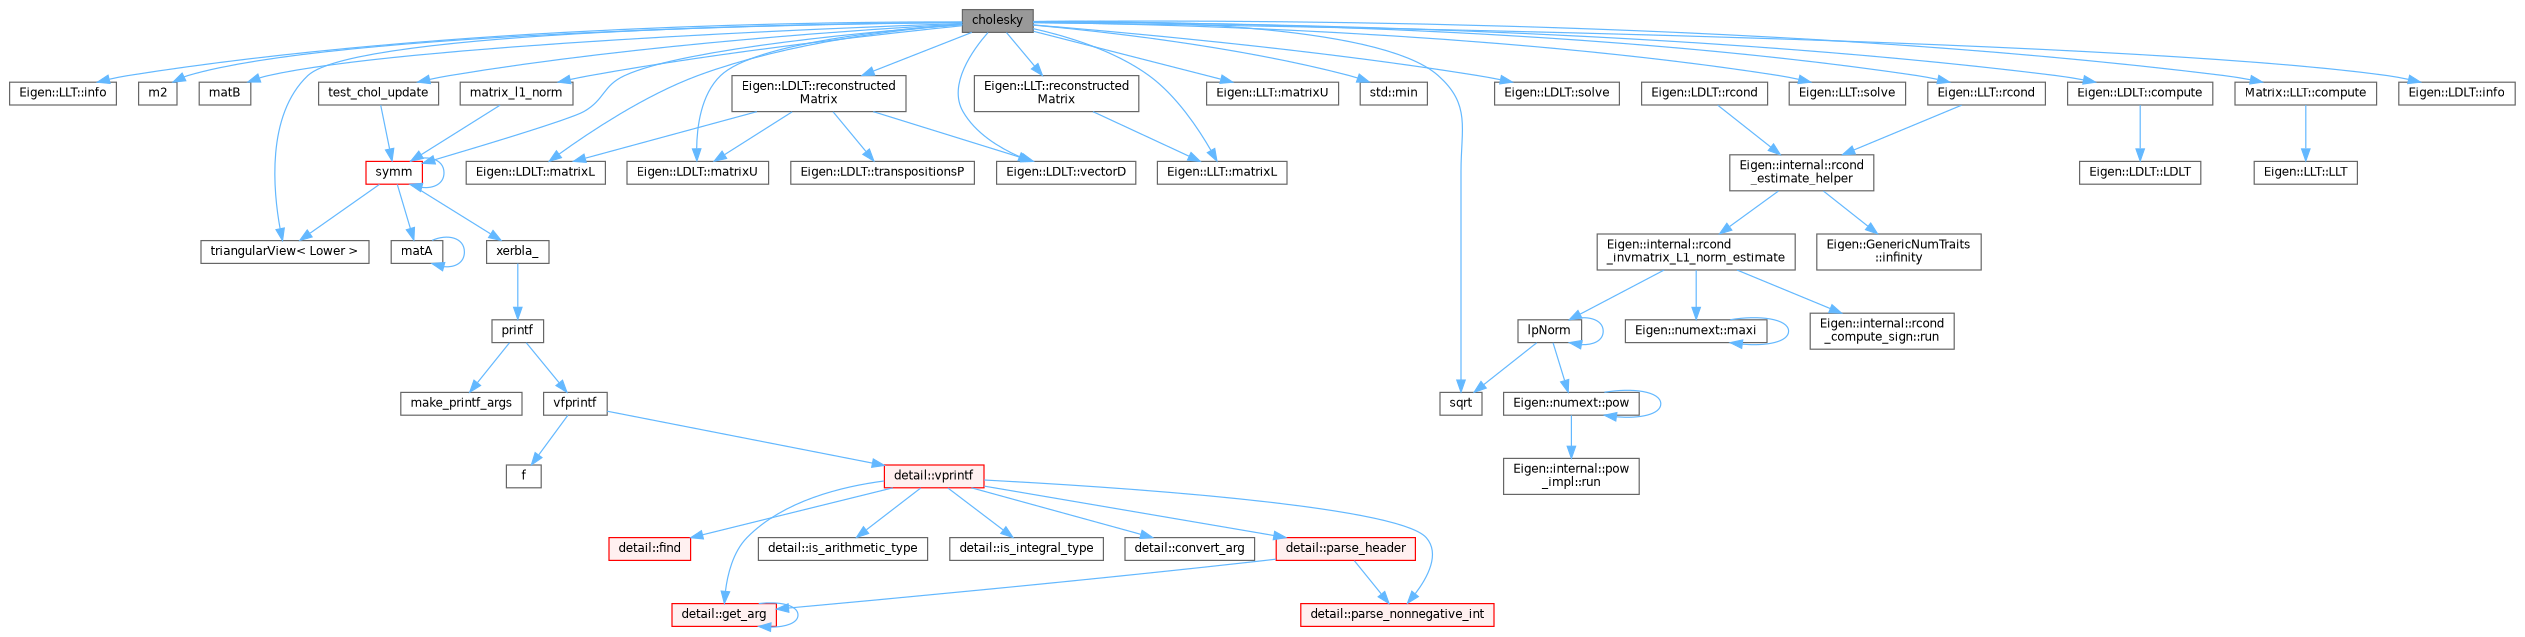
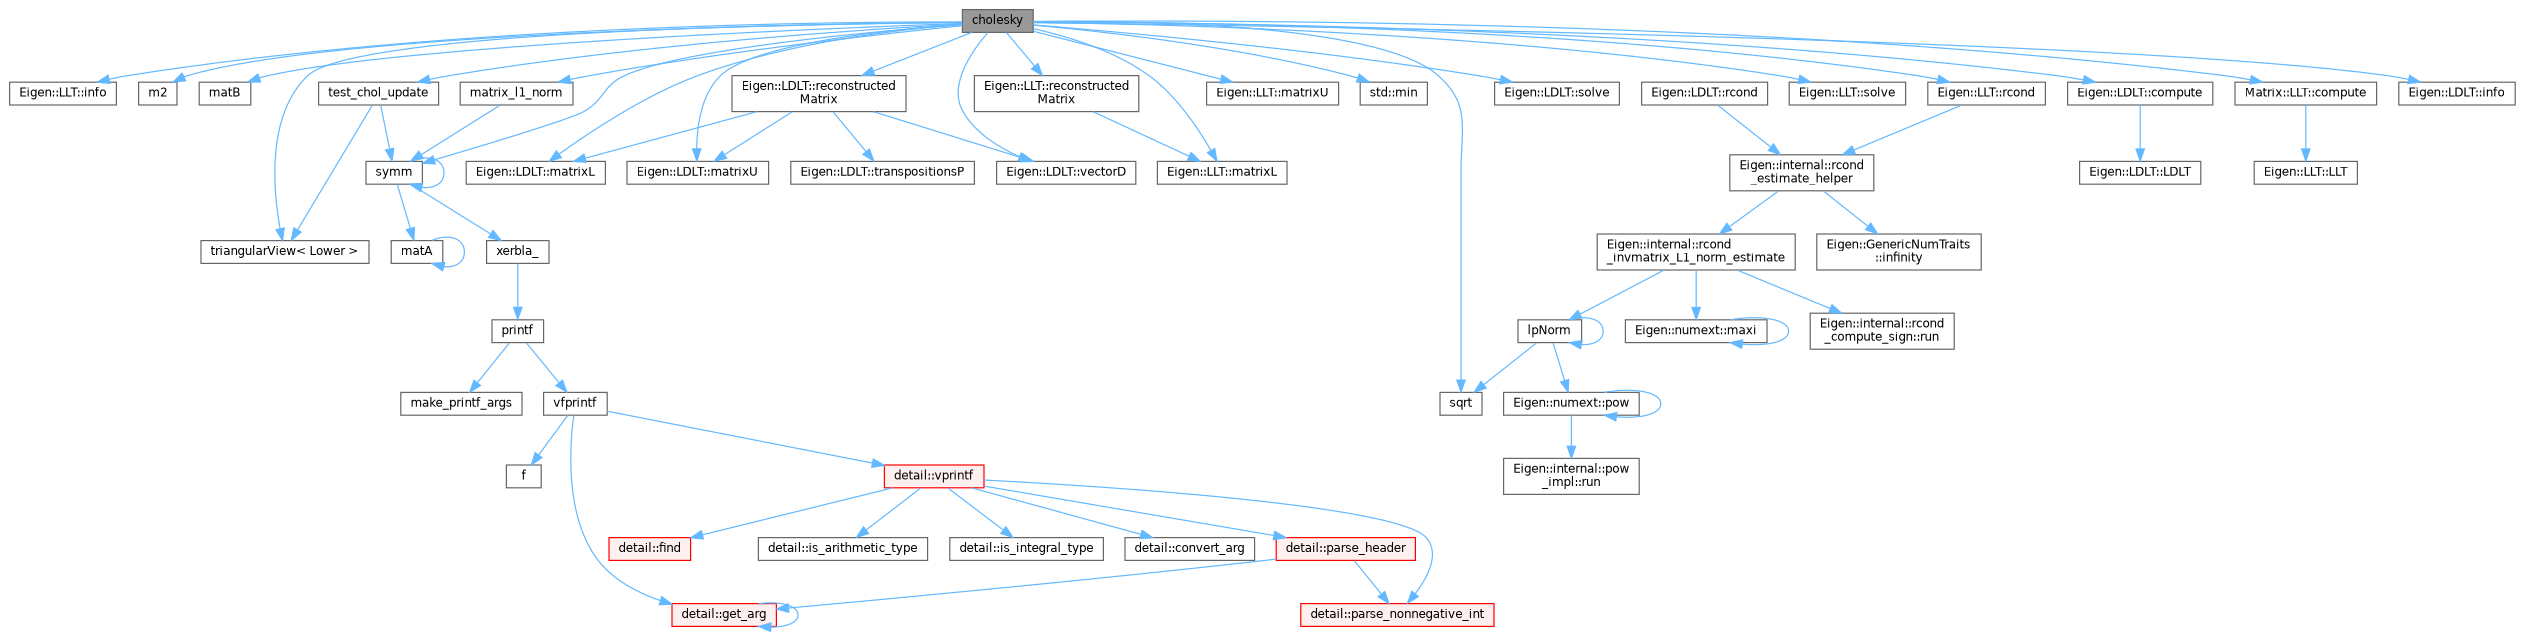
node "symm": color red -> grey40
edge "symm" -> "triangularView< Lower >": now "test_chol_update" -> "triangularView< Lower >"
edge "detail::vprintf" -> "detail::get_arg": now "vfprintf" -> "detail::get_arg"
